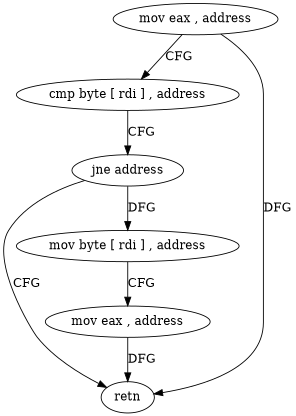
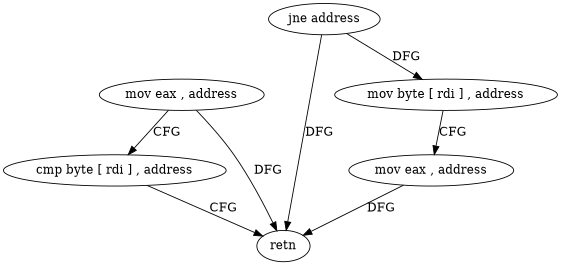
edge "cmp byte [ rdi ] , address" -> "jne address": now "cmp byte [ rdi ] , address" -> "retn"
edge "jne address" -> "retn": label "CFG" -> "DFG"
